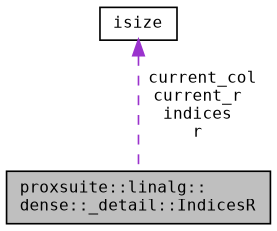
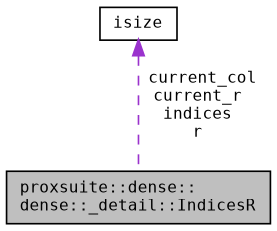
node "proxsuite::linalg:: dense::_detail::IndicesR": label "proxsuite::linalg:: dense::_detail::IndicesR" -> "proxsuite::dense:: dense::_detail::IndicesR"
